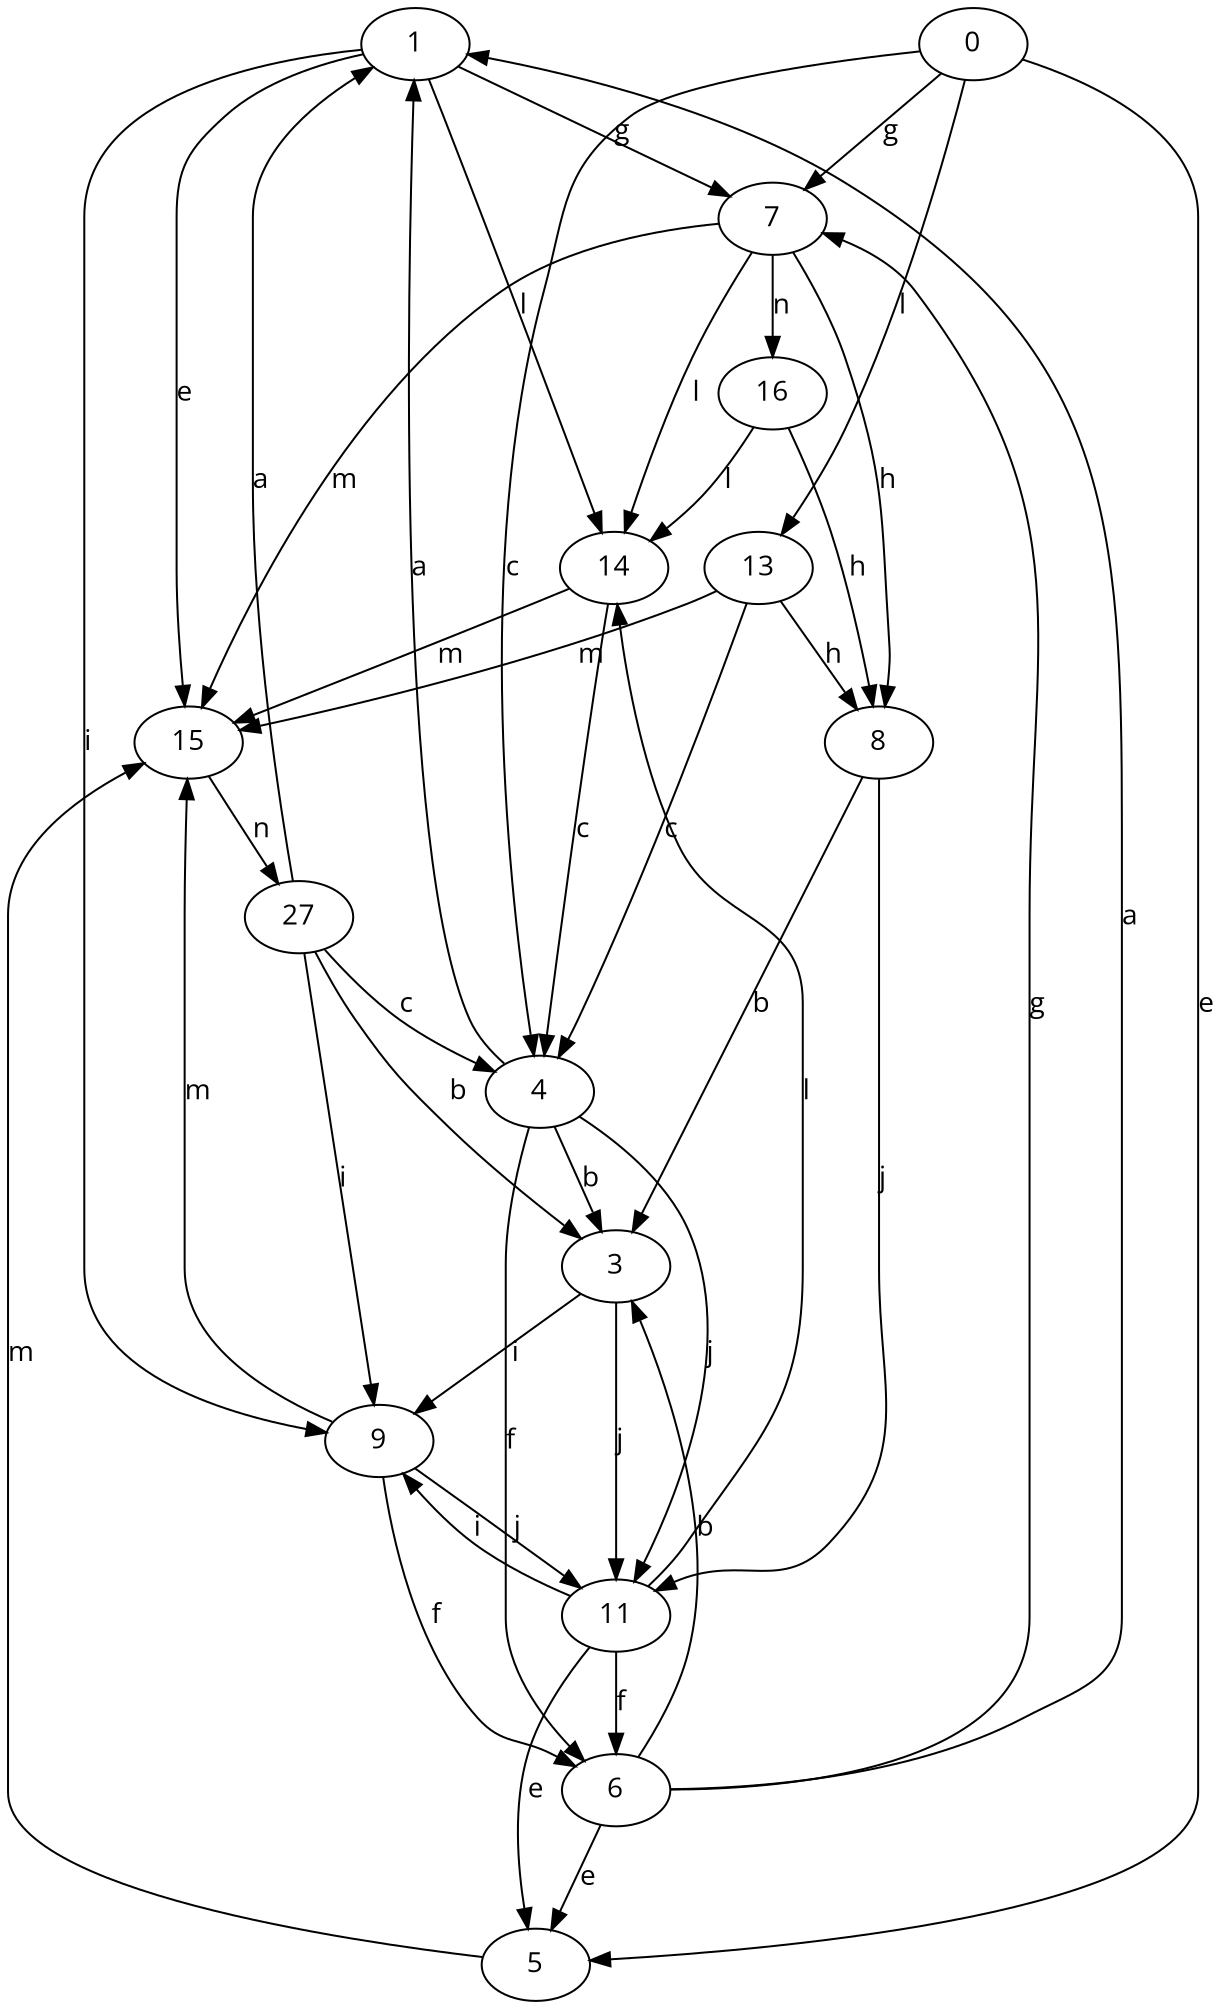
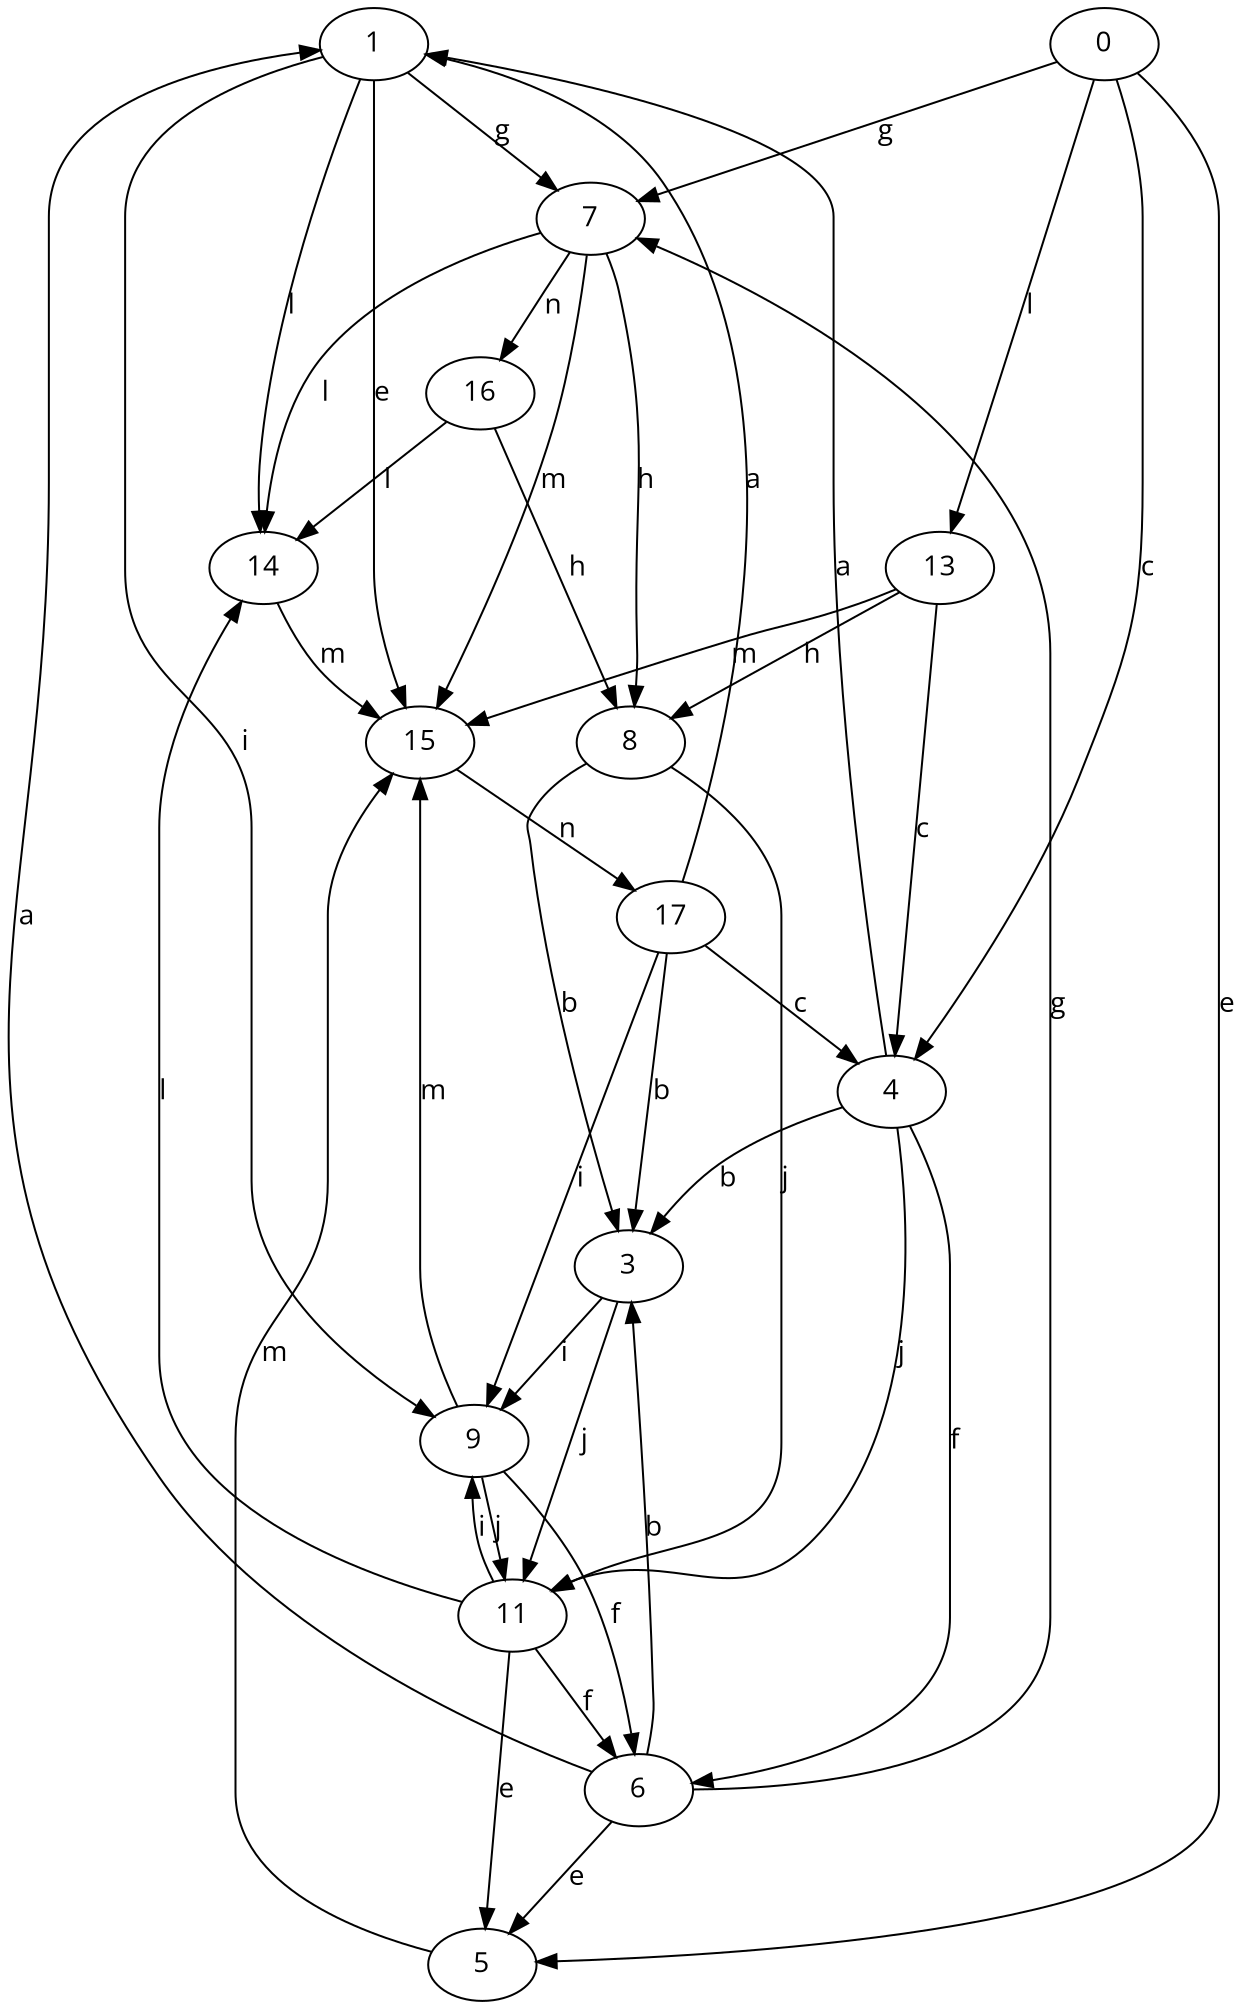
edge "14" -> "4": removed, label "c"
node "27": label "27" -> "17"
